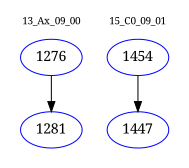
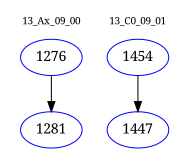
cluster "15_C0_09_01": label "15_C0_09_01" -> "13_C0_09_01"
